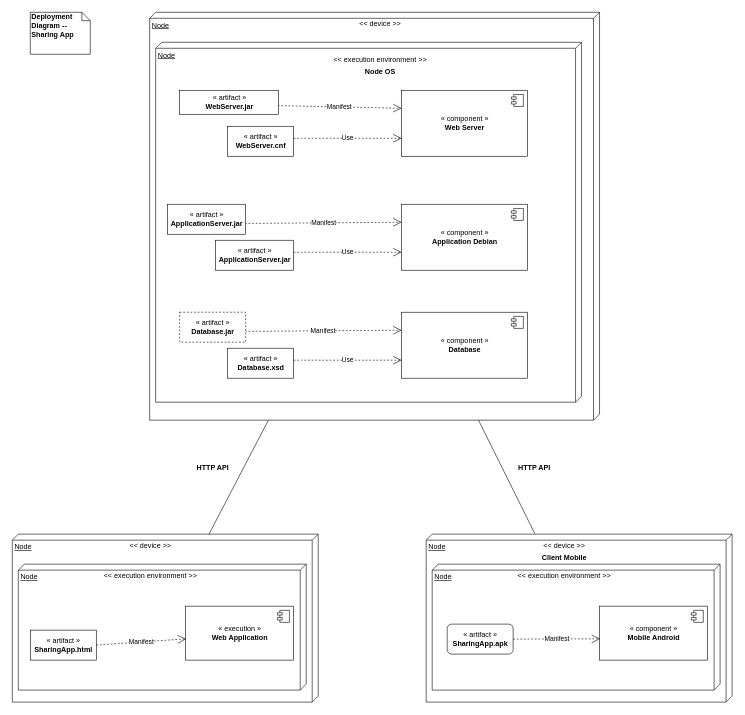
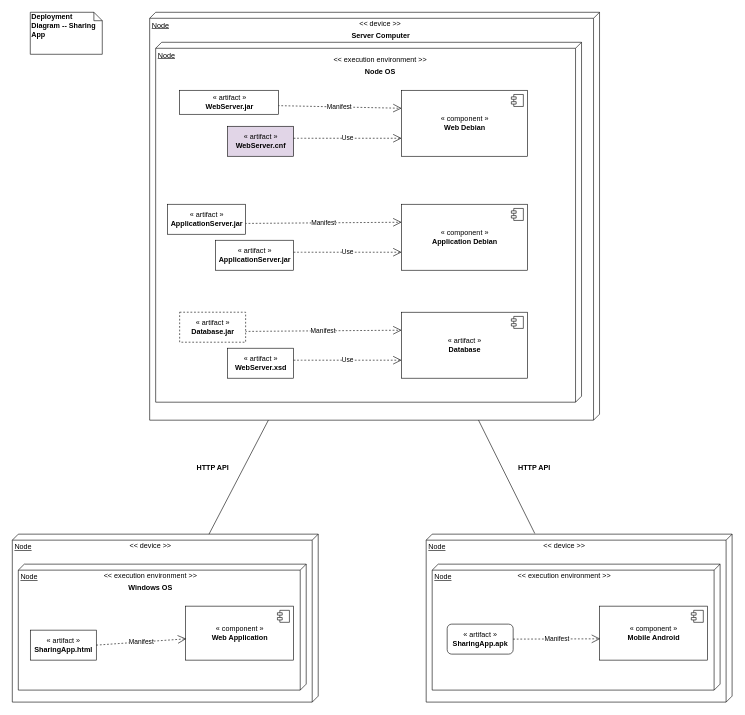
node "Deployment Diagram -- Sharing App": size 60x42 -> 72x42
node "Server Computer": added
node "« component » Web Server": label "« component » Web Server" -> "« component » Web Debian"
node "« artifact » WebServer.cnf": fillcolor #ffffff -> #e1d5e7
node "« component » Database": label "« component » Database" -> "« artifact » Database"
node "« artifact » Database.xsd": label "« artifact » Database.xsd" -> "« artifact » WebServer.xsd"
node "Client Mobile": removed
node "Windows OS": added
node "« execution » Web Application": label "« execution » Web Application" -> "« component » Web Application"
